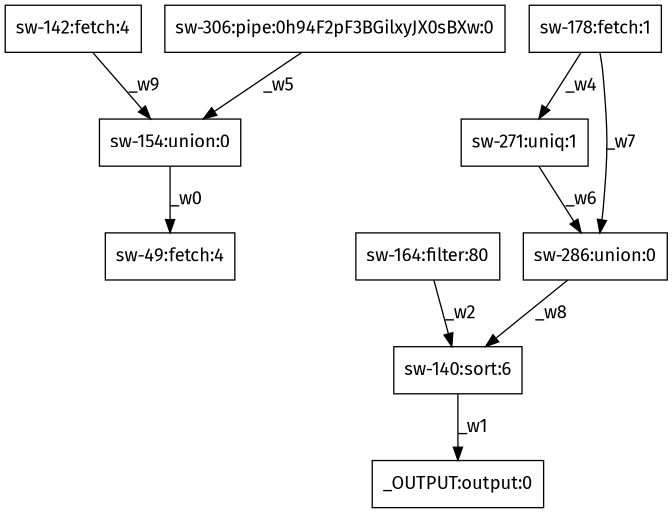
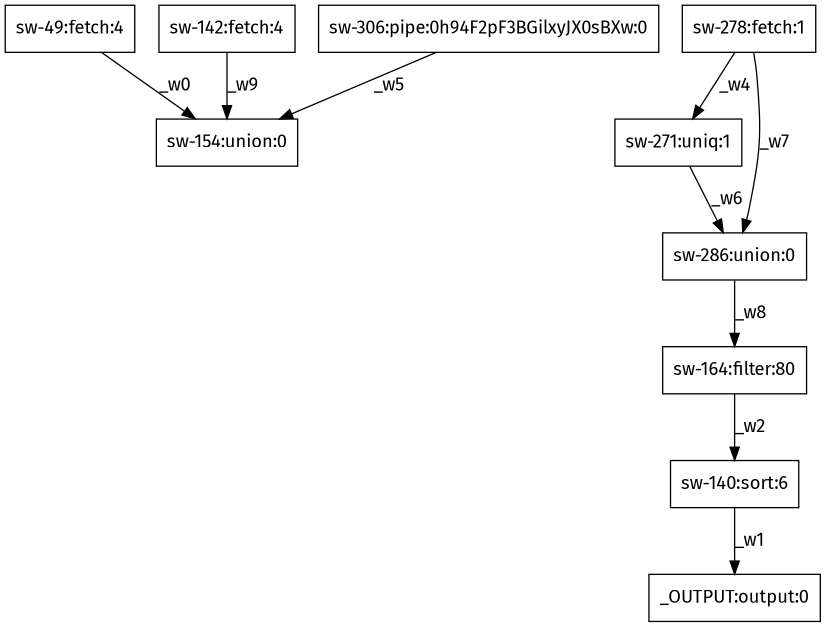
node "sw-178:fetch:1": label "sw-178:fetch:1" -> "sw-278:fetch:1"
edge "sw-154:union:0" -> "sw-49:fetch:4": reversed
edge "sw-286:union:0" -> "sw-140:sort:6": now "sw-286:union:0" -> "sw-164:filter:80"
